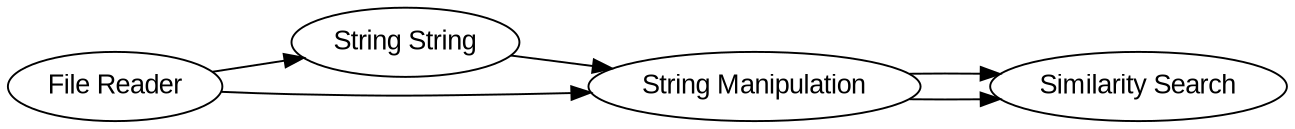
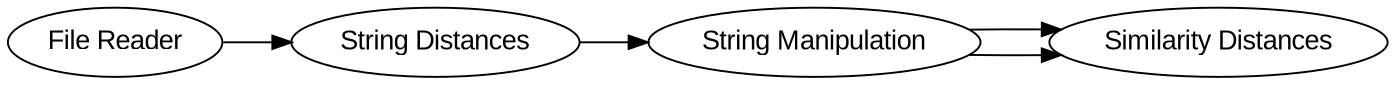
node "String String": label "String String" -> "String Distances"
node "Similarity Search": label "Similarity Search" -> "Similarity Distances"
edge "File Reader" -> "String Manipulation": removed
